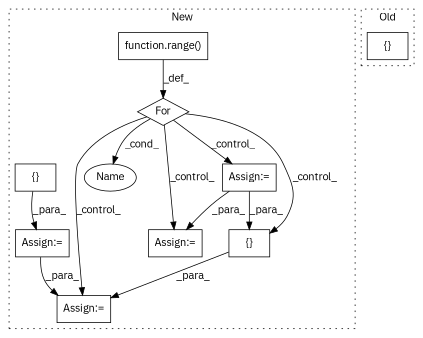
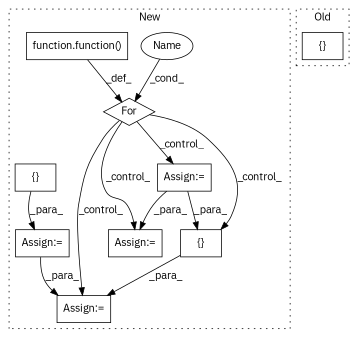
node "function.range()": label "function.range()" -> "function.function()"
edge "For" -> "Name": reversed
